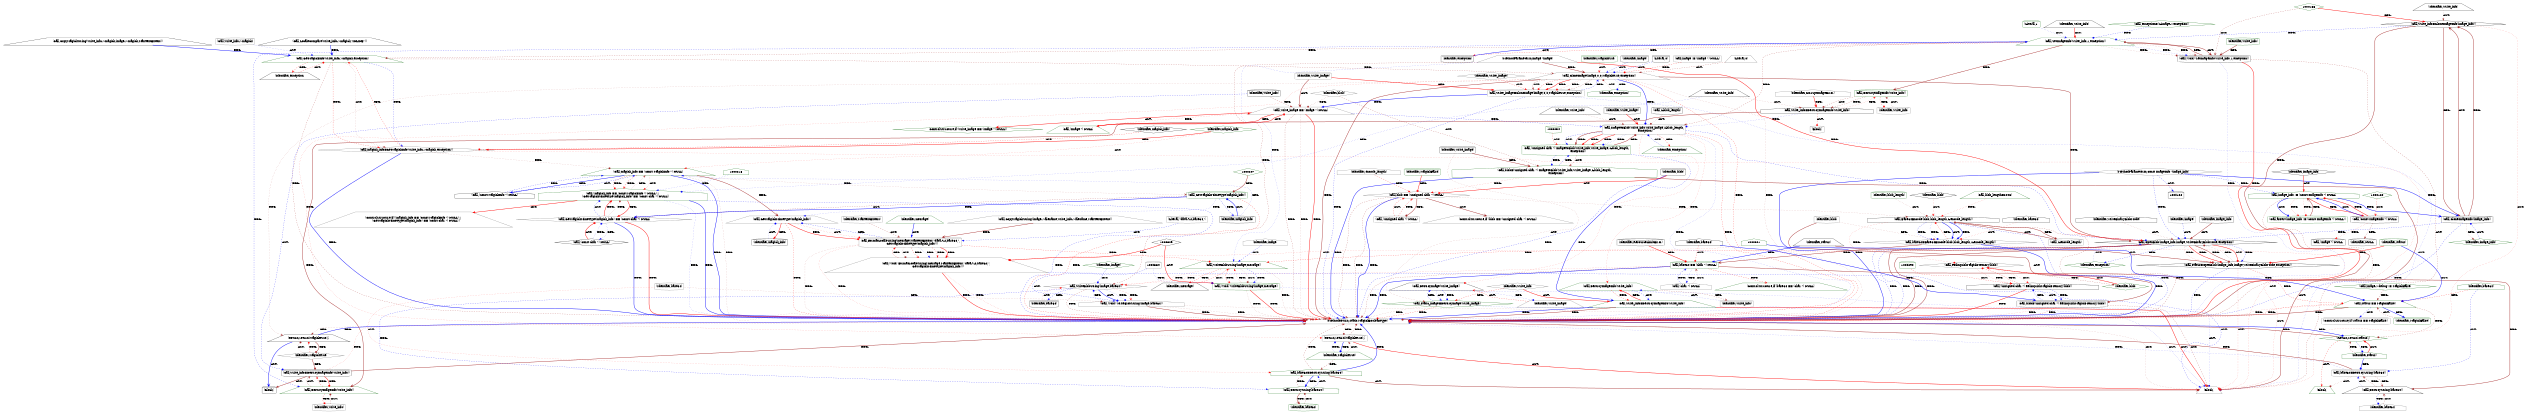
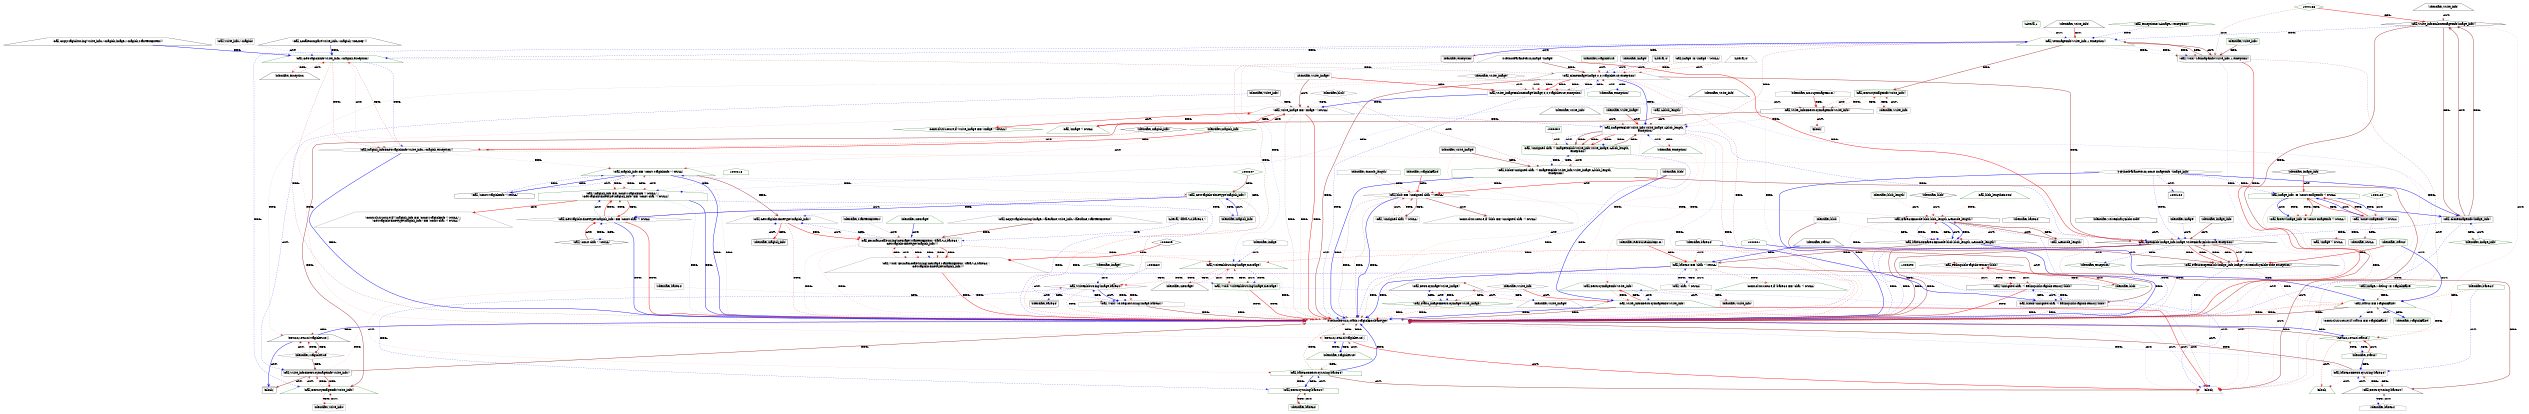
edge "(Call,SetImageInfo(write_info,1,exception))" -> "(Call,GetMagickInfo(write_info->magick,exception))": color brown -> blue
edge "(Call,GetMagickMimeType(magick_info) == (const char *) NULL)" -> "(Call,(const char *) NULL)": arrowhead normal -> dot
edge "1000329" -> "(Call,(void) WriteBlobString(image,message))": removed, label "AST:"
